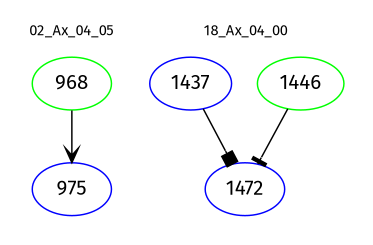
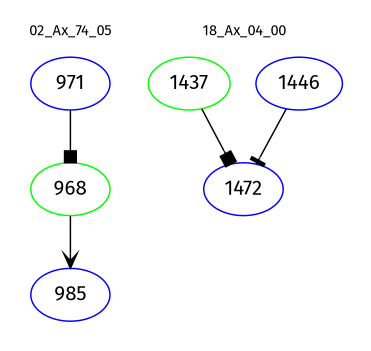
cluster "02_Ax_04_05": label "02_Ax_04_05" -> "02_Ax_74_05"
node "971": added
node "1437": color blue -> green
node "1446": color green -> blue
node "975": label "975" -> "985"
